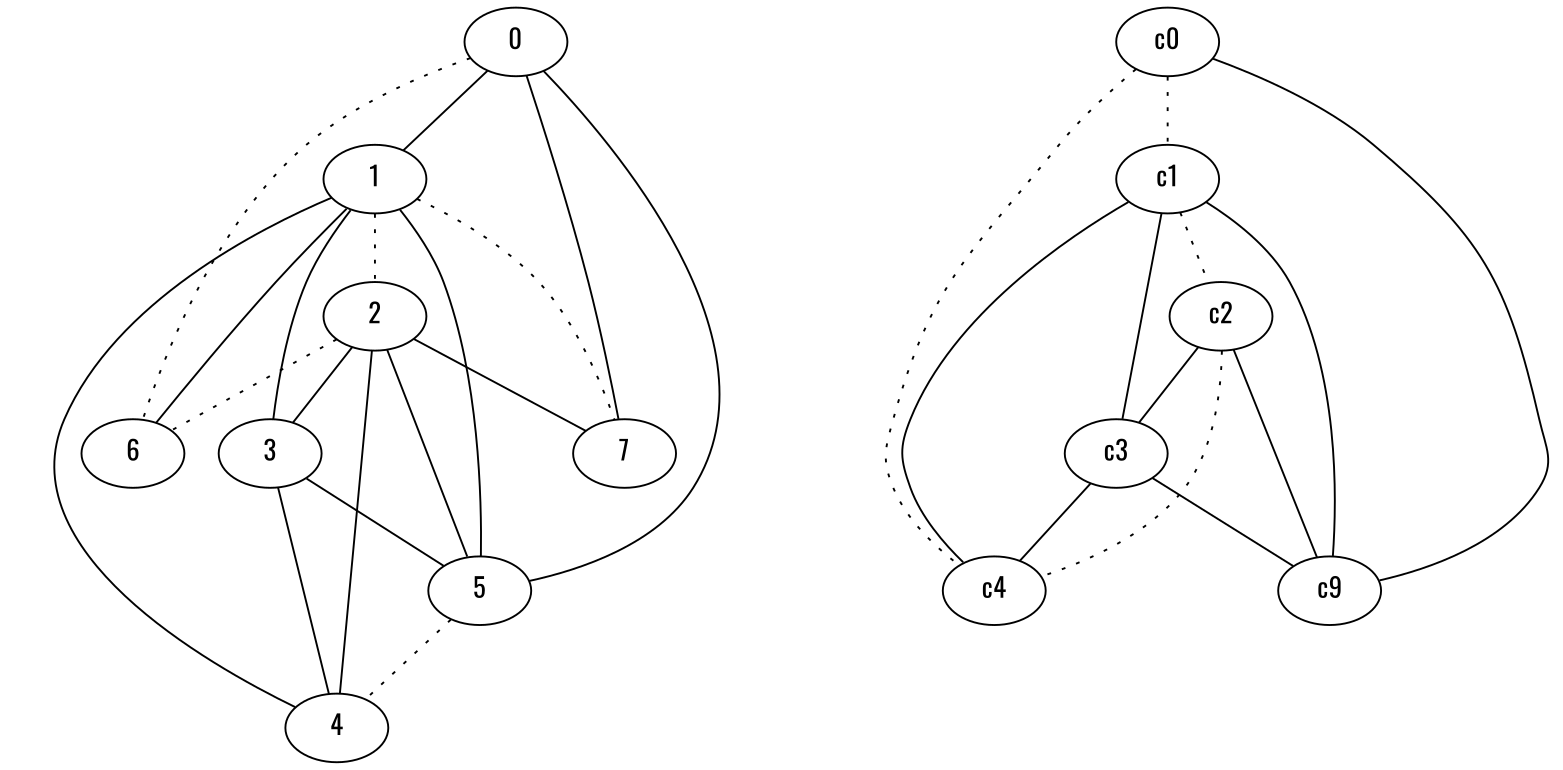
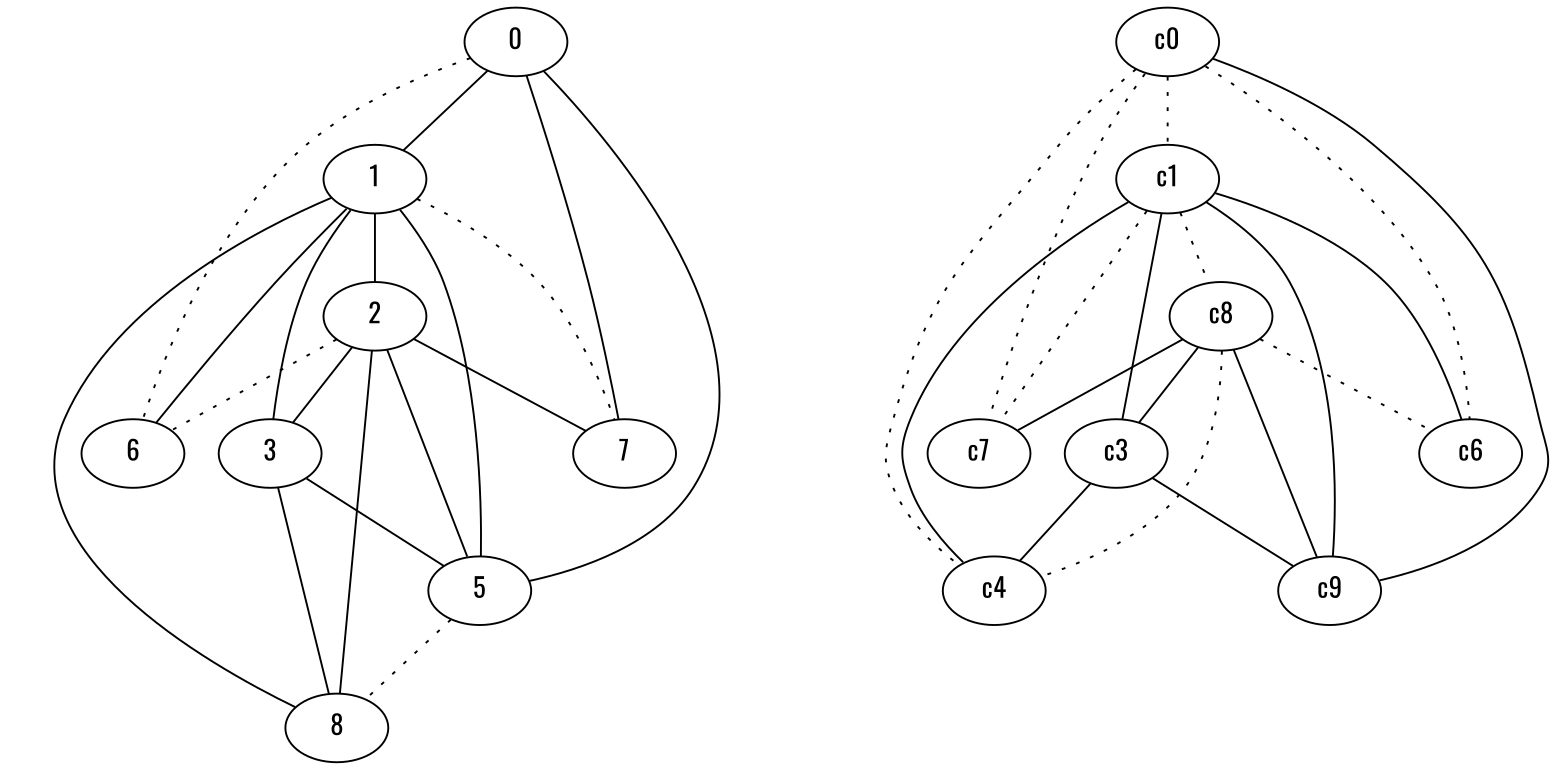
edge "1" -- "2": style dotted -> solid
node "c2": label "c2" -> "c8"
node "c7": added
node "c6": added
node "4": label "4" -> "8"
